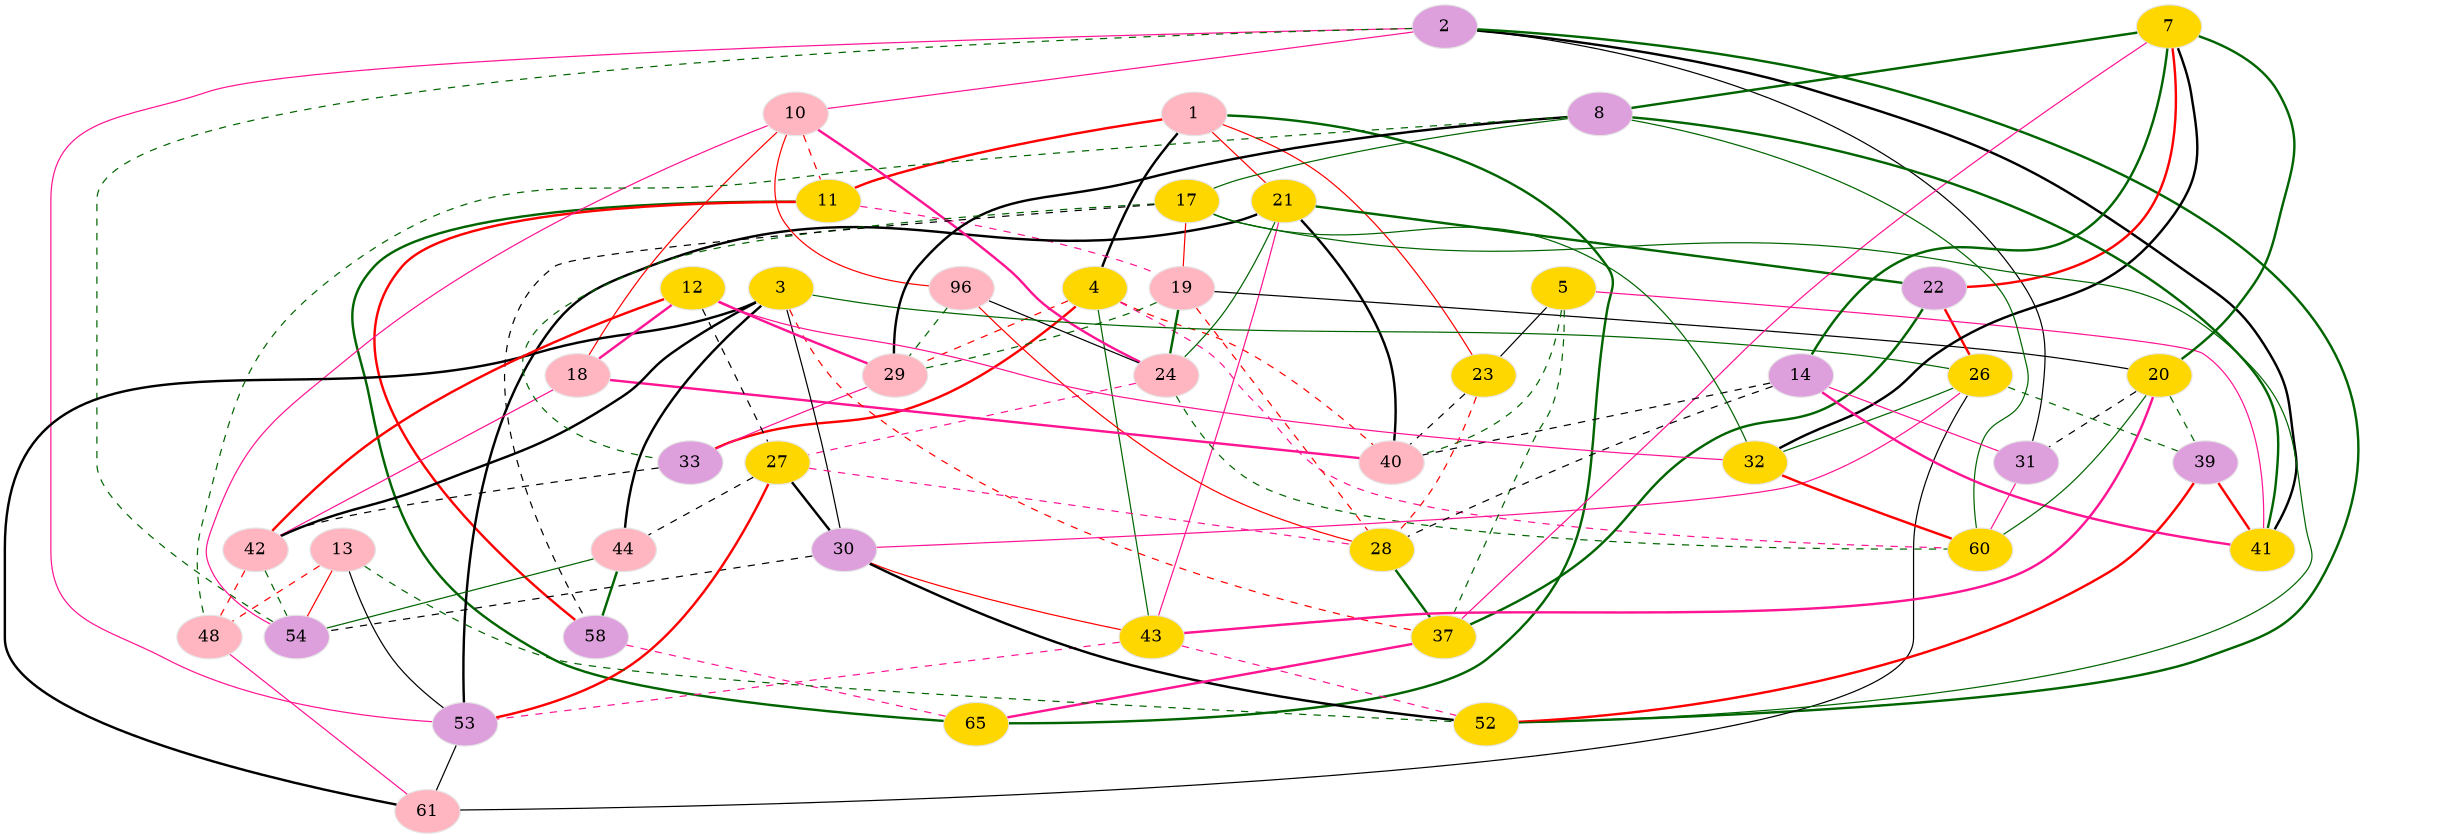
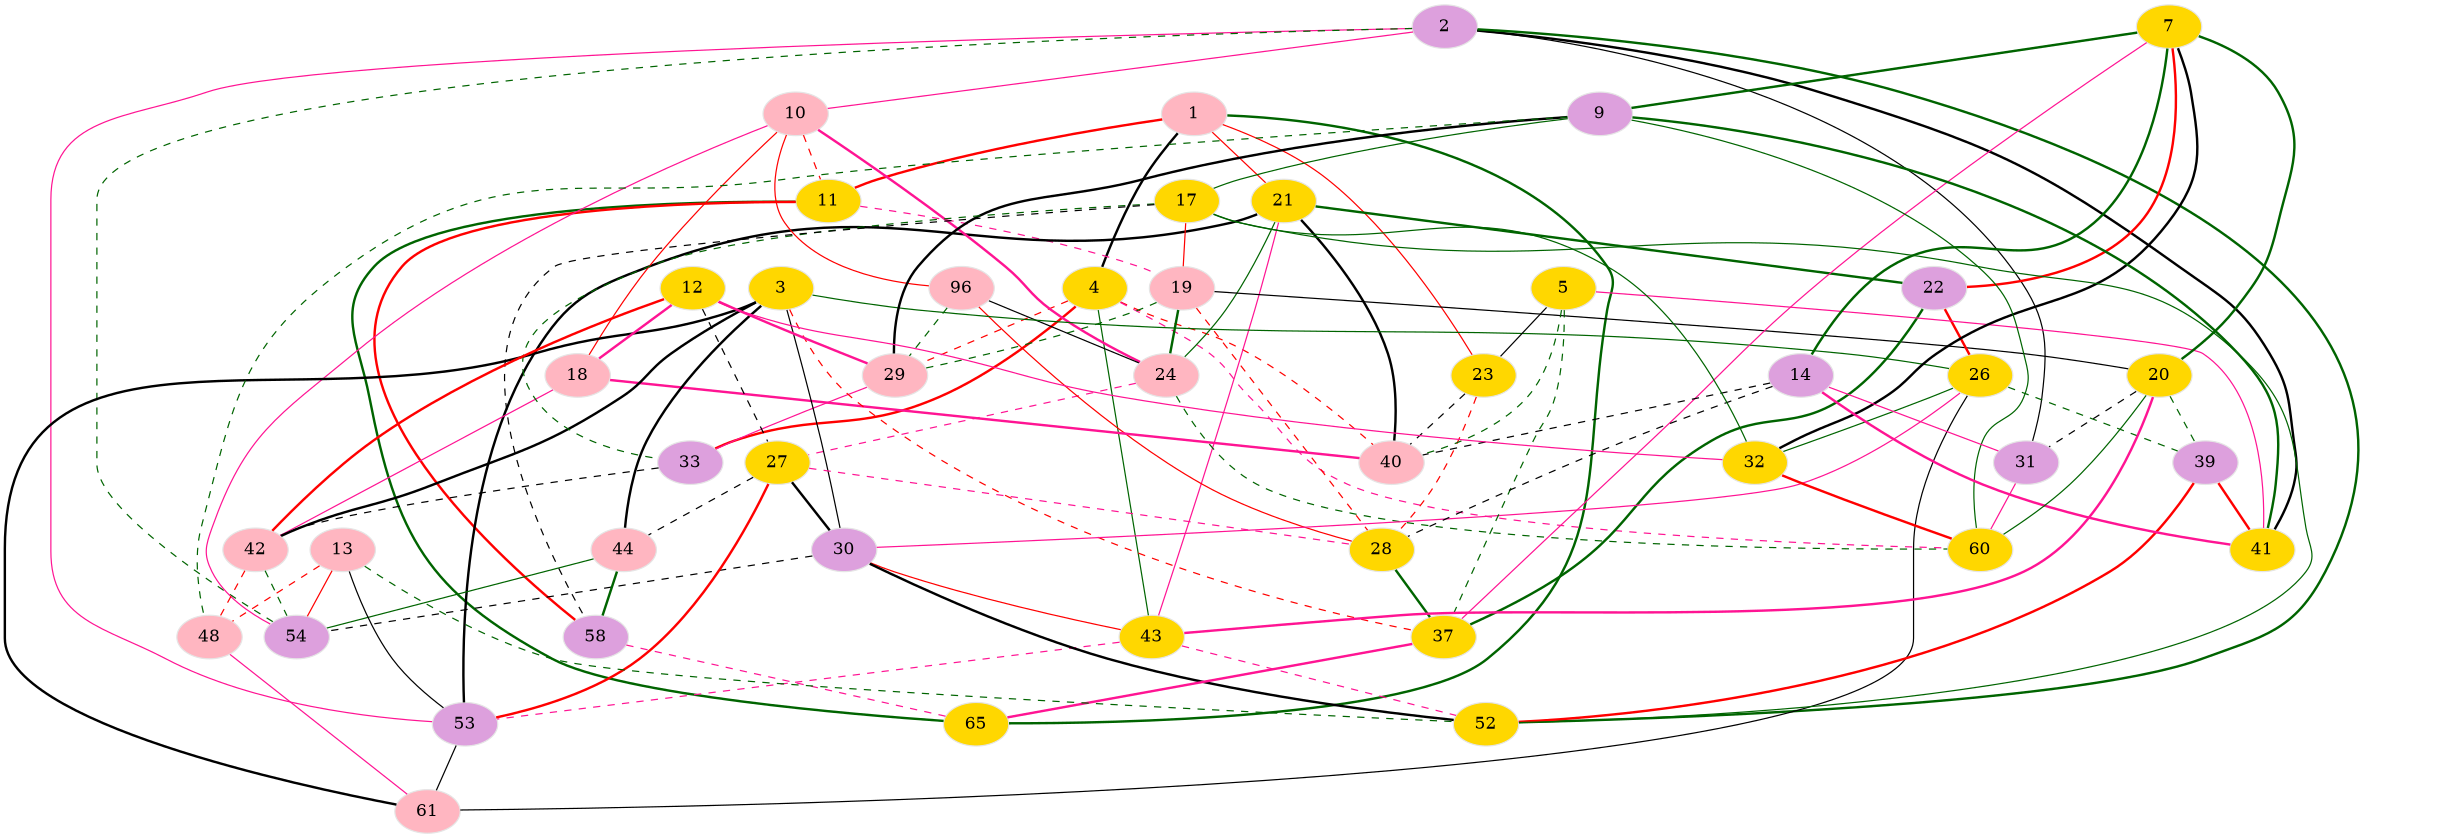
node "8": label "8" -> "9"
